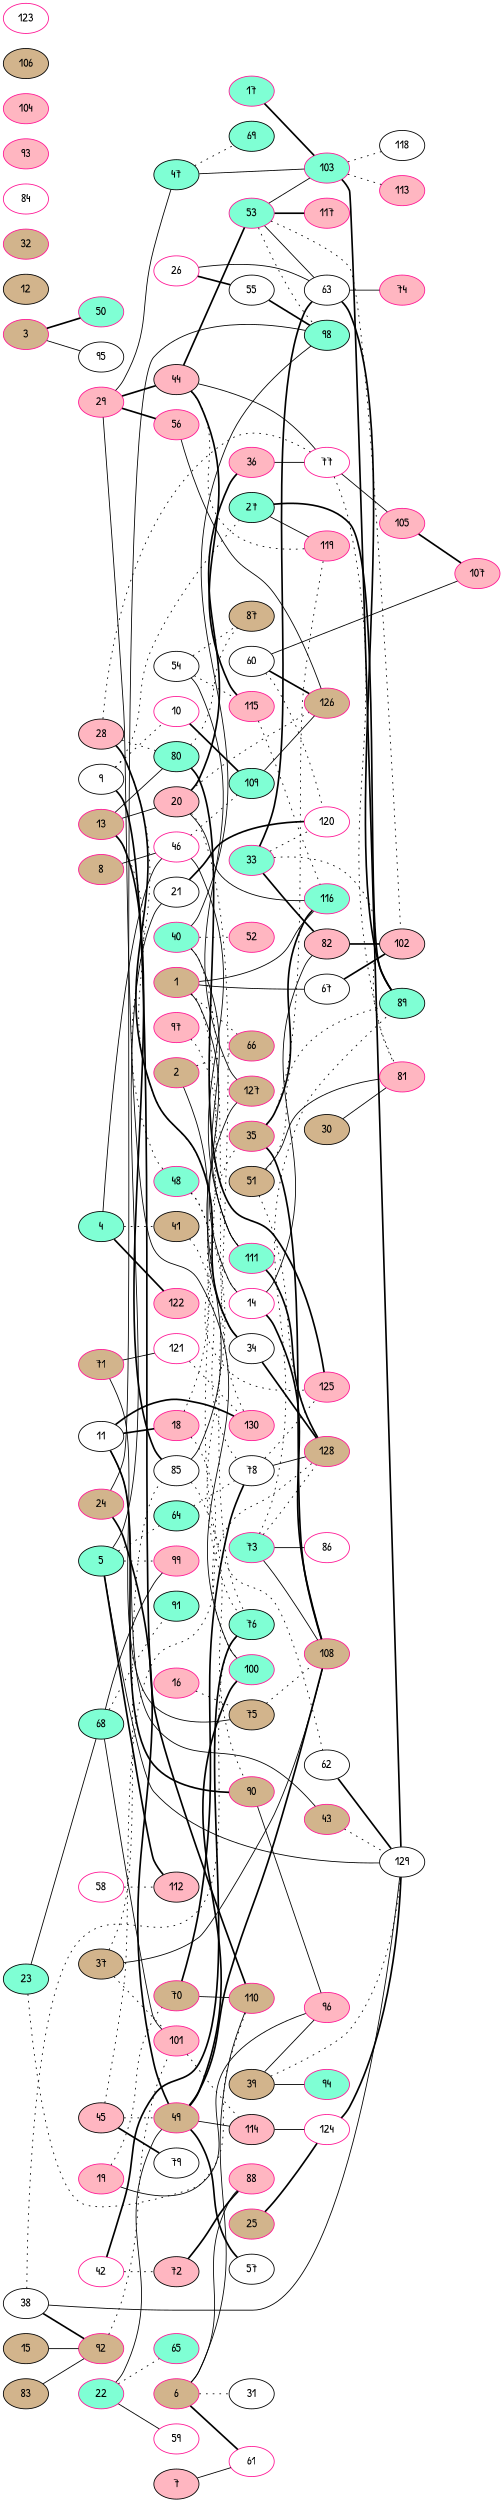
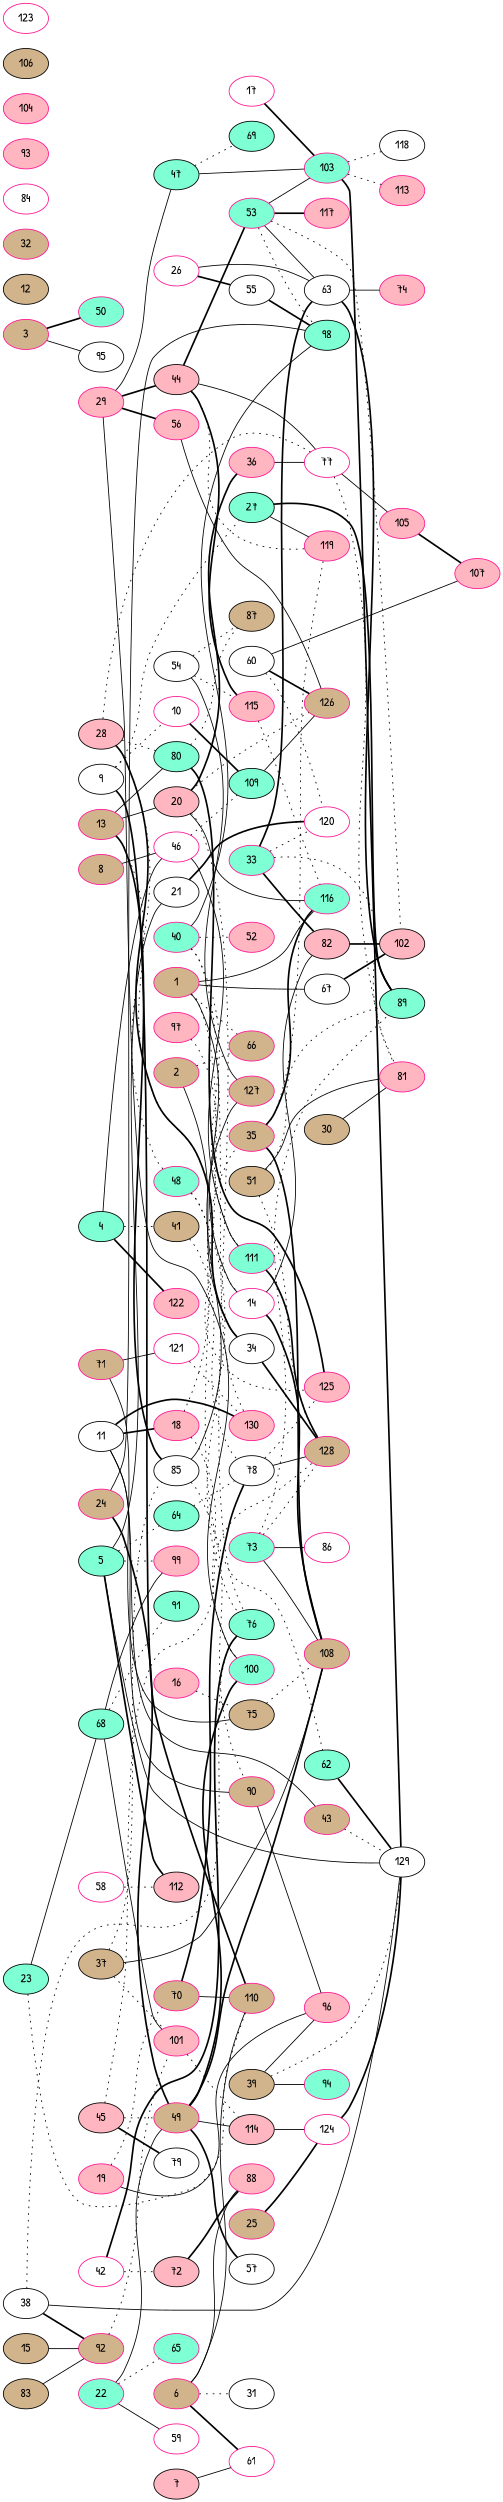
node "17": fillcolor aquamarine -> white
edge "40" -- "111": style solid -> dotted
edge "11" -- "90": style bold -> solid
node "62": fillcolor white -> aquamarine
